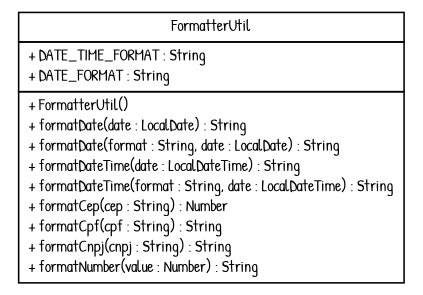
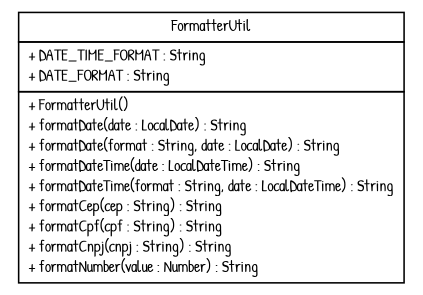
node "FormatterUtil": text "+ formatCep(cep : String) : Number" -> "+ formatCep(cep : String) : String"
